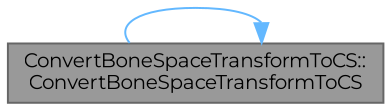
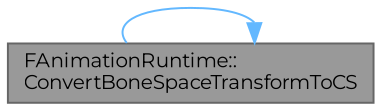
node "ConvertBoneSpaceTransformToCS:: ConvertBoneSpaceTransformToCS": label "ConvertBoneSpaceTransformToCS:: ConvertBoneSpaceTransformToCS" -> "FAnimationRuntime:: ConvertBoneSpaceTransformToCS"
